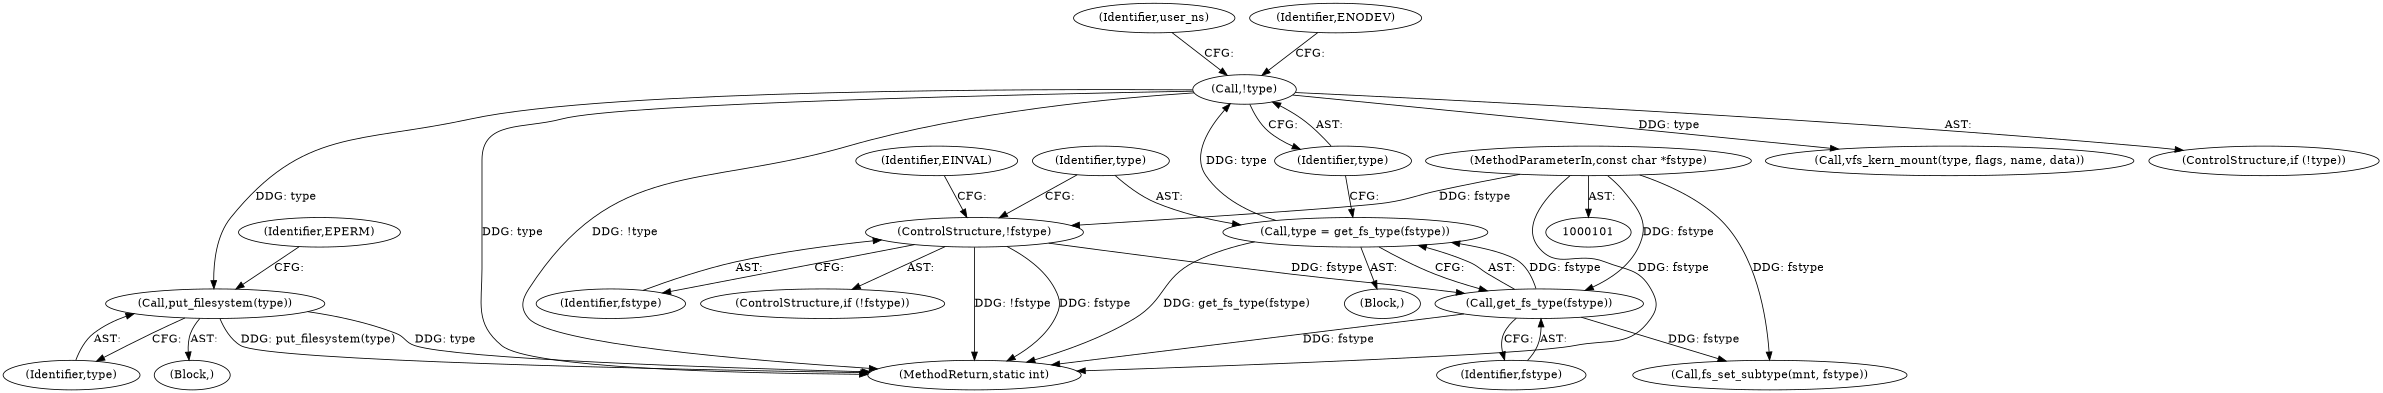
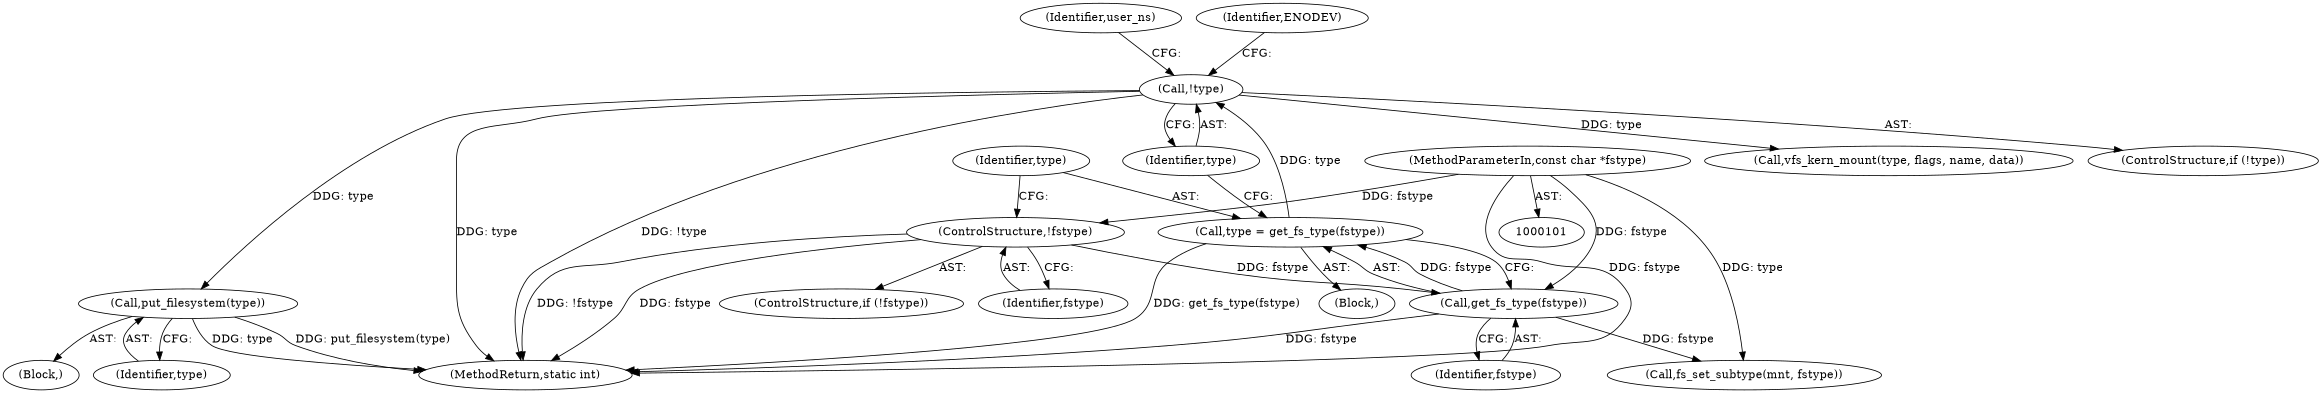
node "(Identifier,EINVAL)": removed
node "(Identifier,EPERM)": removed
edge "(MethodParameterIn,const char *fstype)" -> "(Call,fs_set_subtype(mnt, fstype))": label "DDG: fstype" -> "DDG: type"
